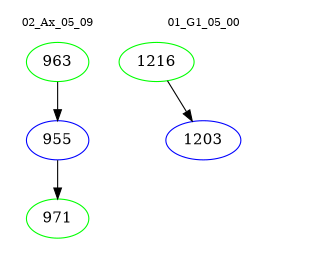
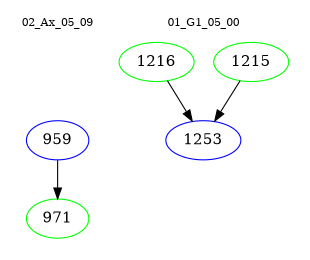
node "963": removed
node "1215": added
node "955": label "955" -> "959"
node "1203": label "1203" -> "1253"
